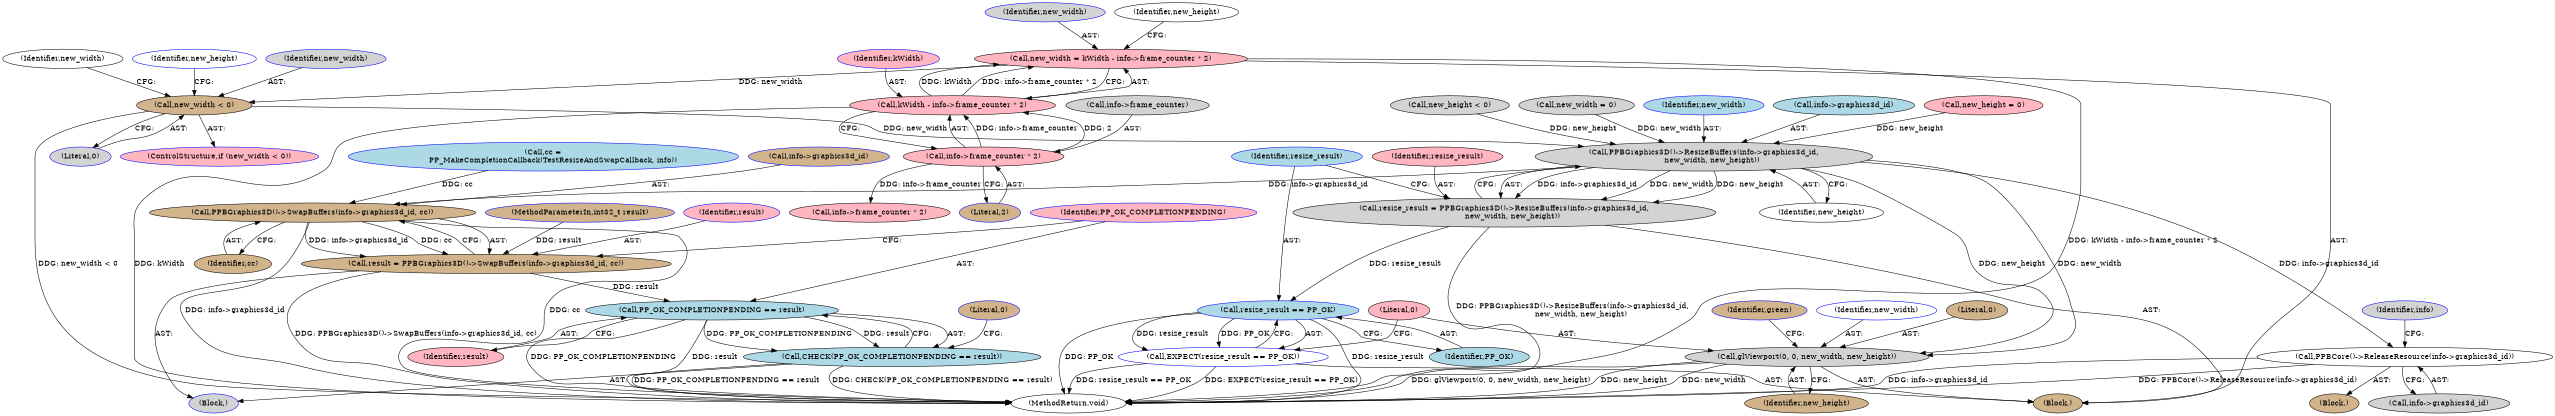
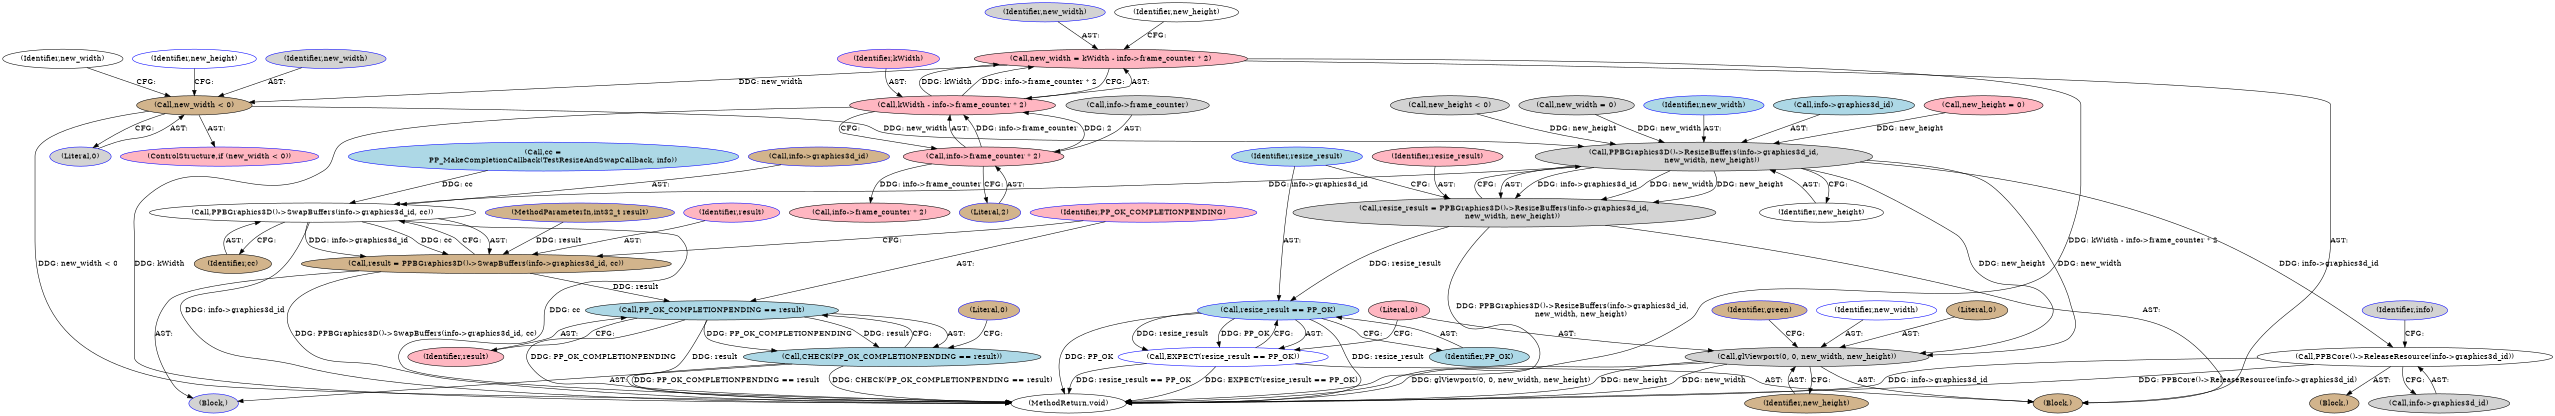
node "(Call,PPBGraphics3D()->SwapBuffers(info->graphics3d_id, cc))": fillcolor tan -> white
